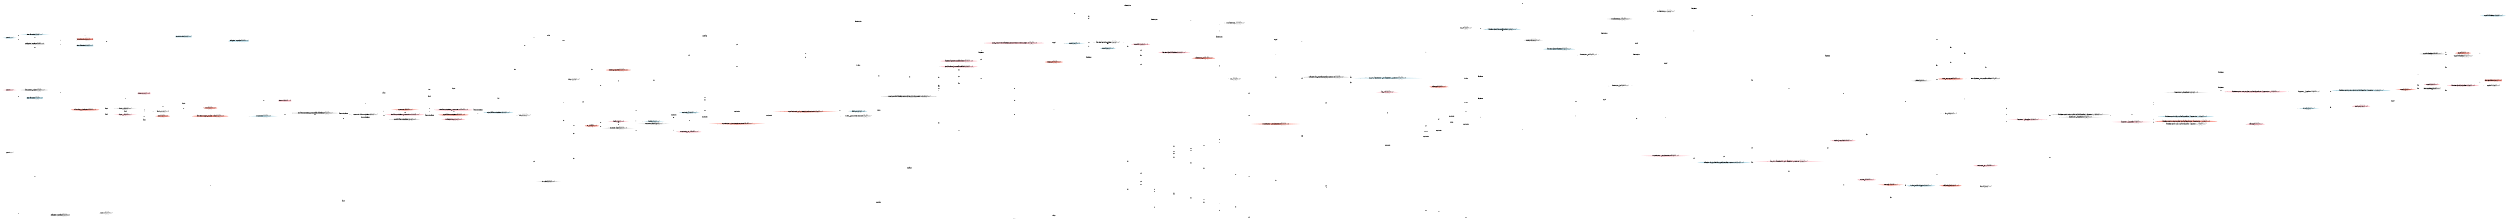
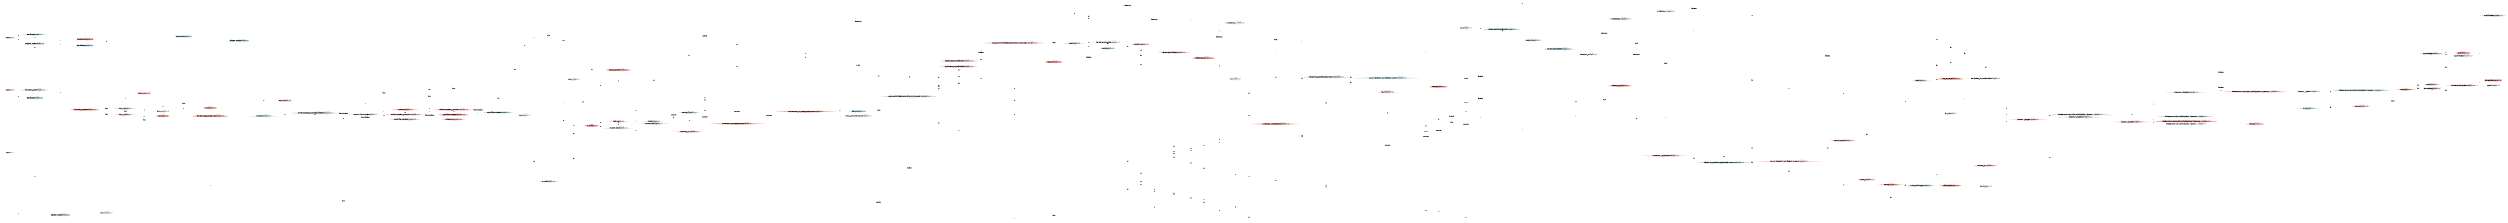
node "maxRenderedColumn = colIx@@@59@@@['1', '0', '0']": fillcolor white -> salmon
